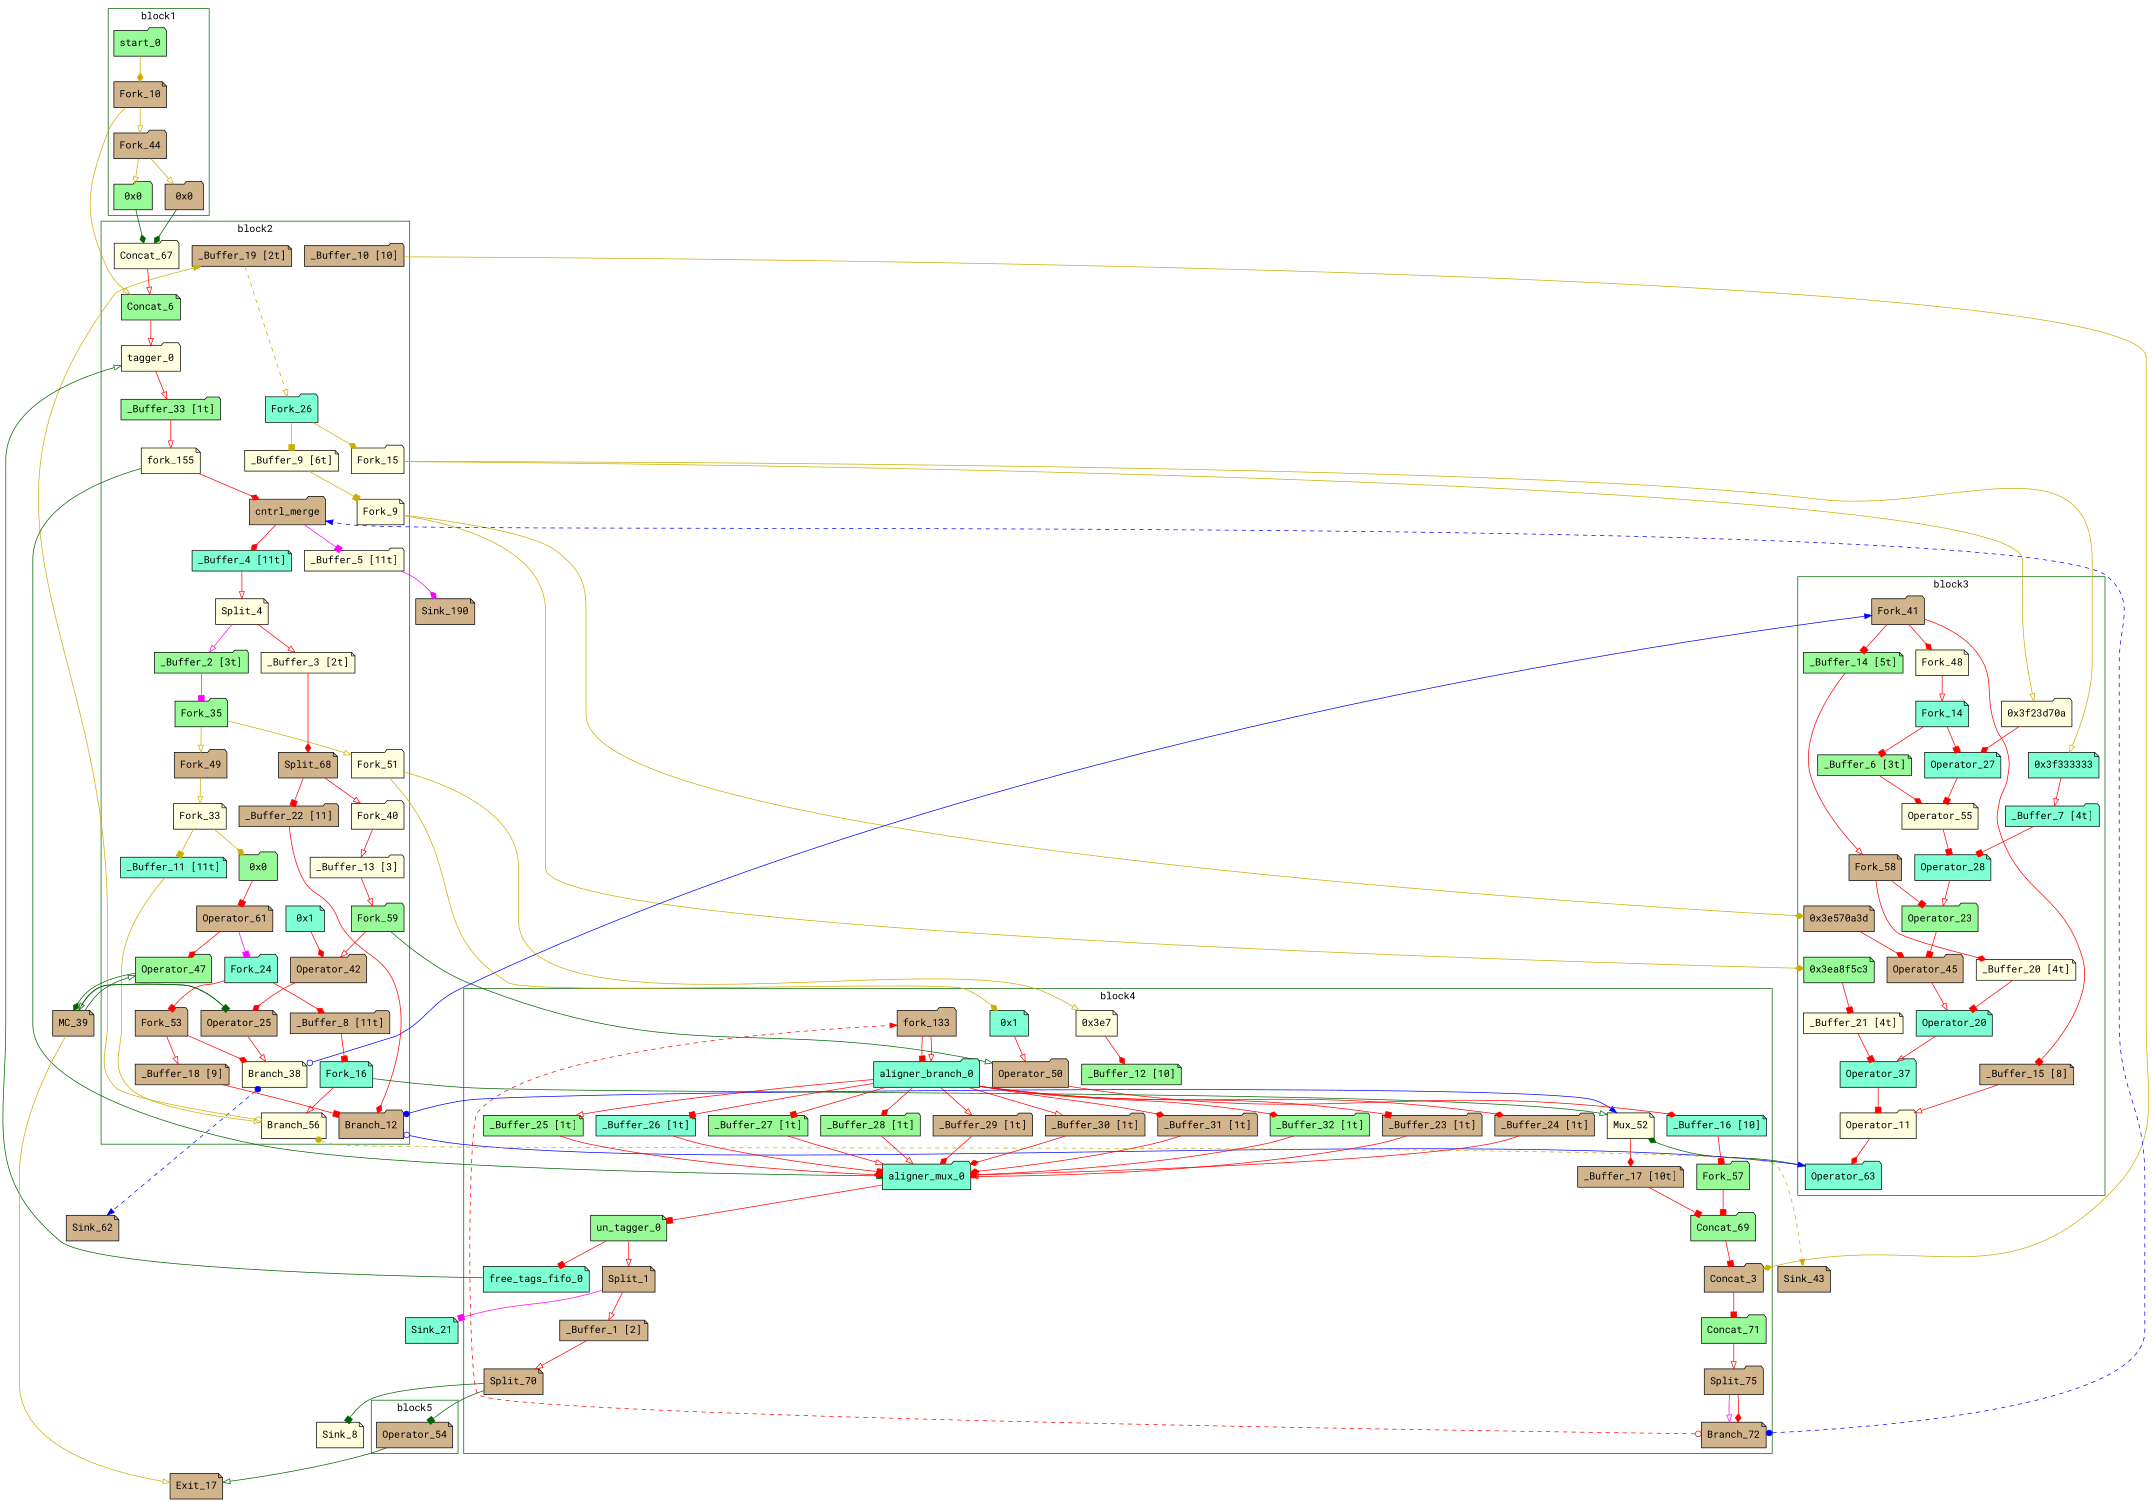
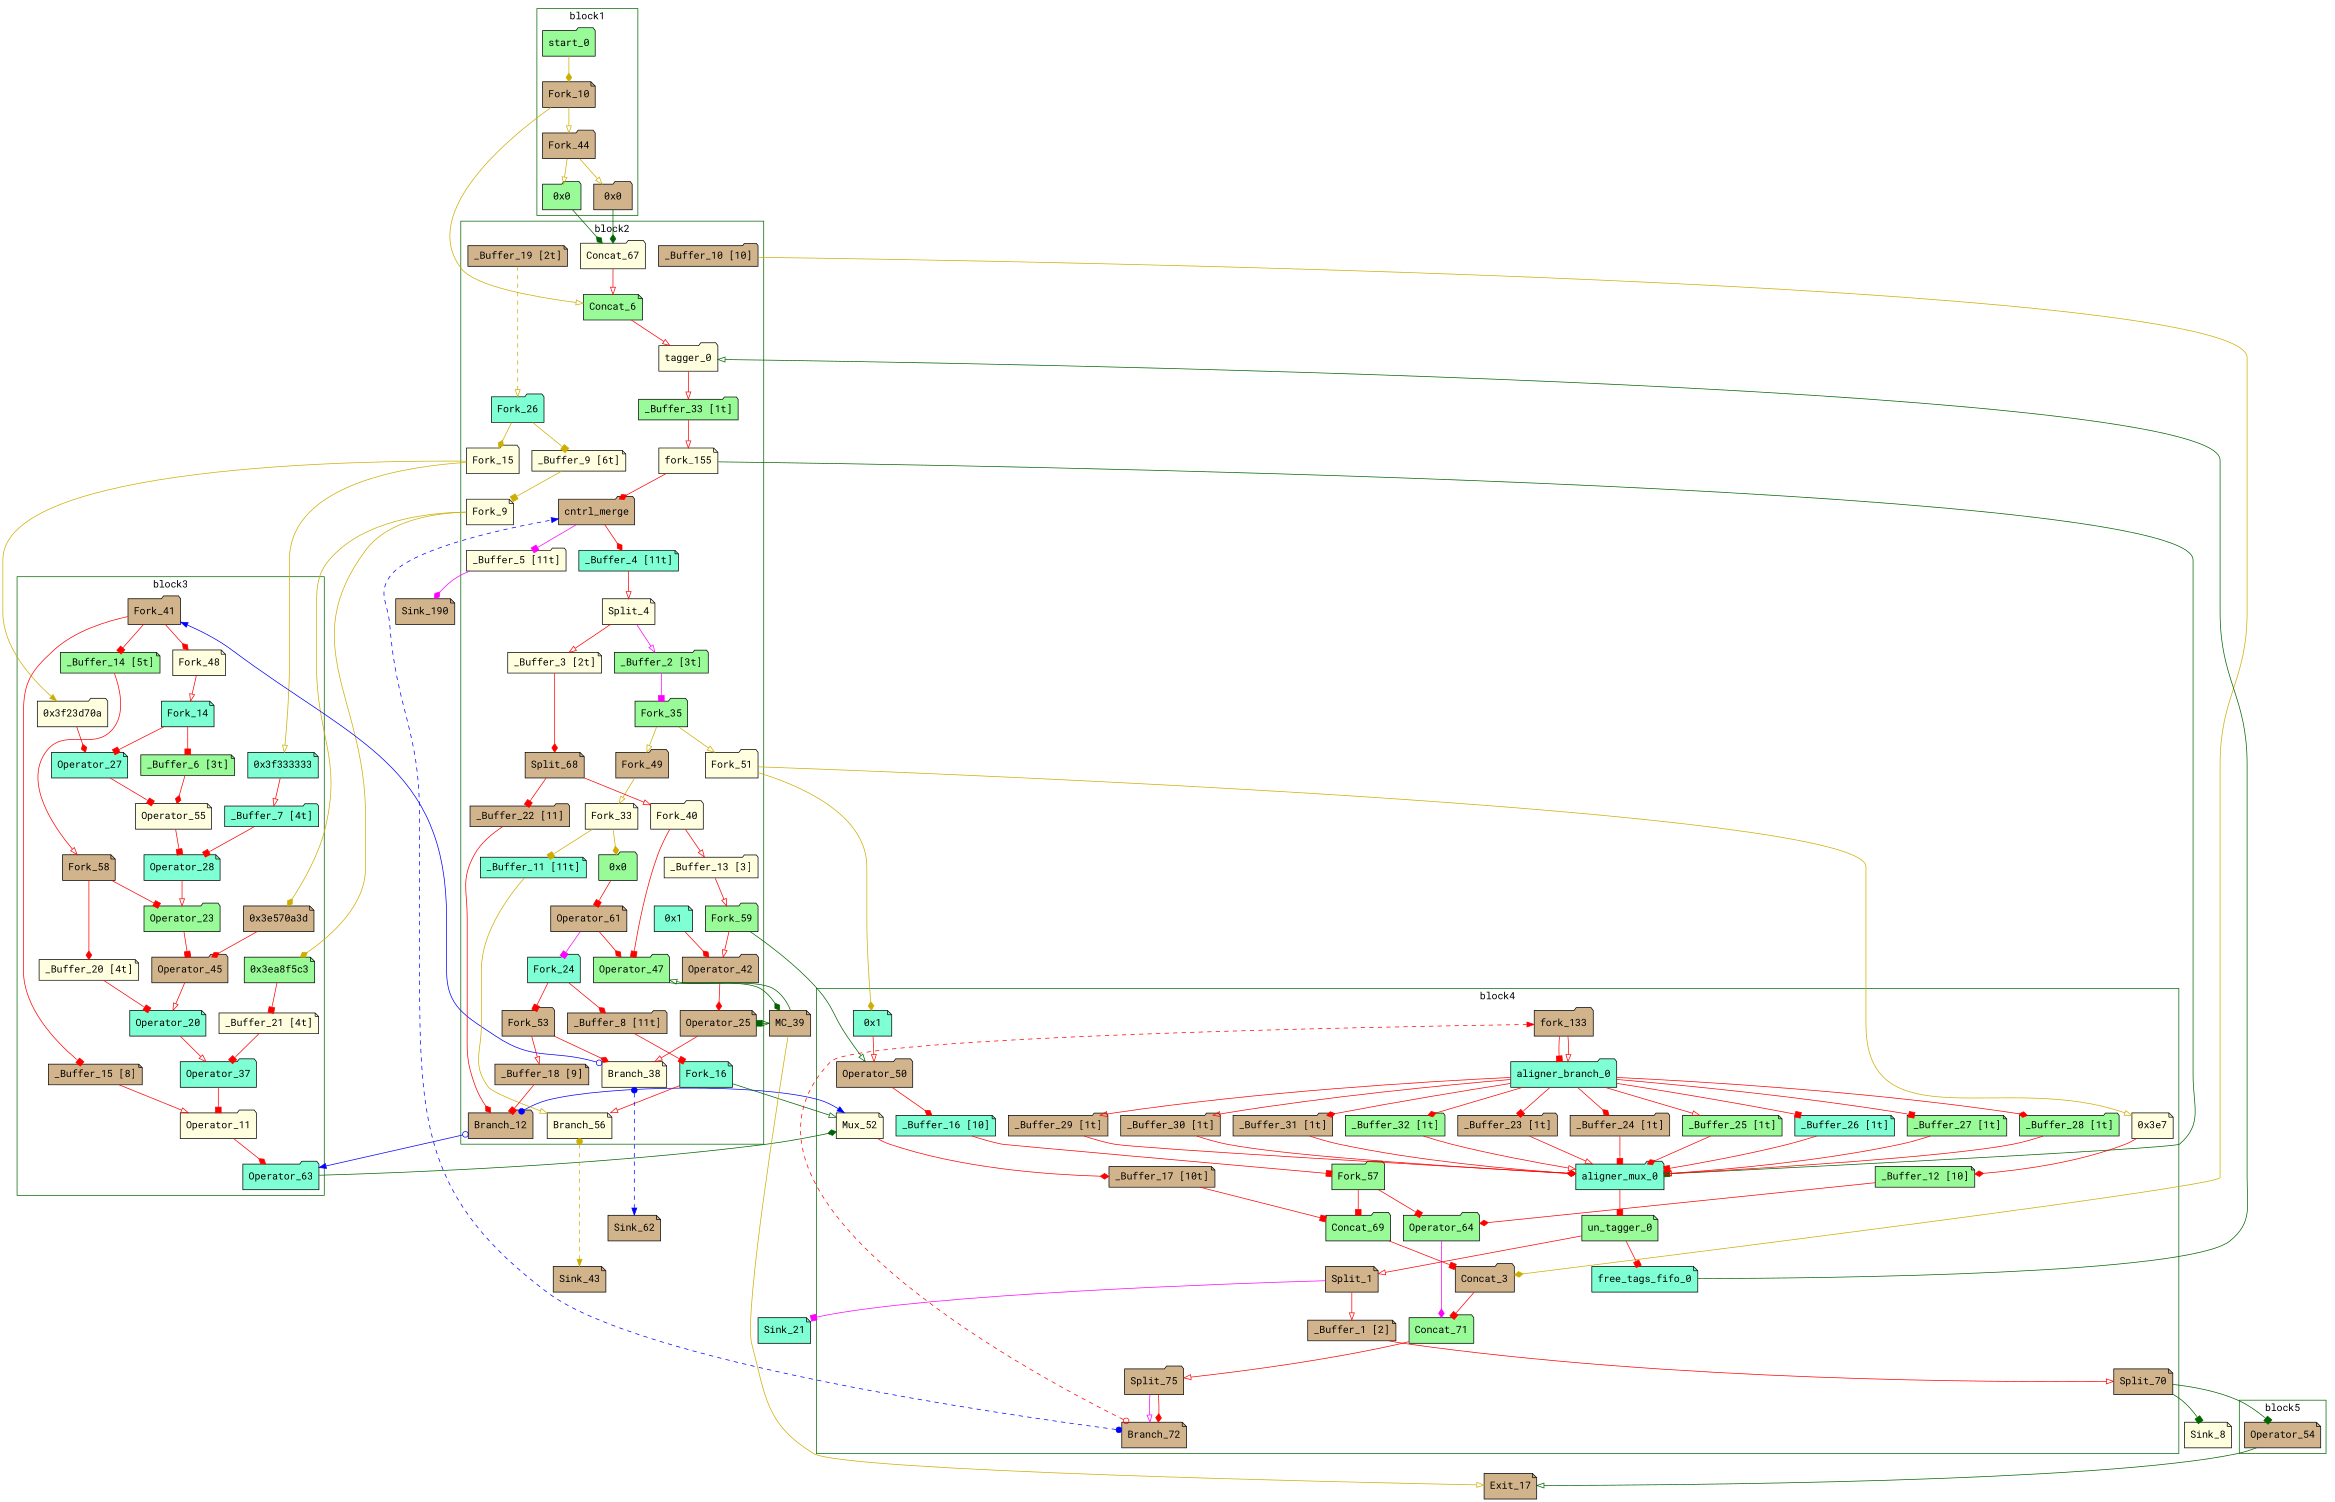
edge "Fork_15" -> "0x3f23d70a": arrowhead onormal -> normal
edge "_Buffer_19 [2t]" -- "Branch_56": removed
edge "Fork_40" -> "Operator_47": added
node "Operator_64": added
